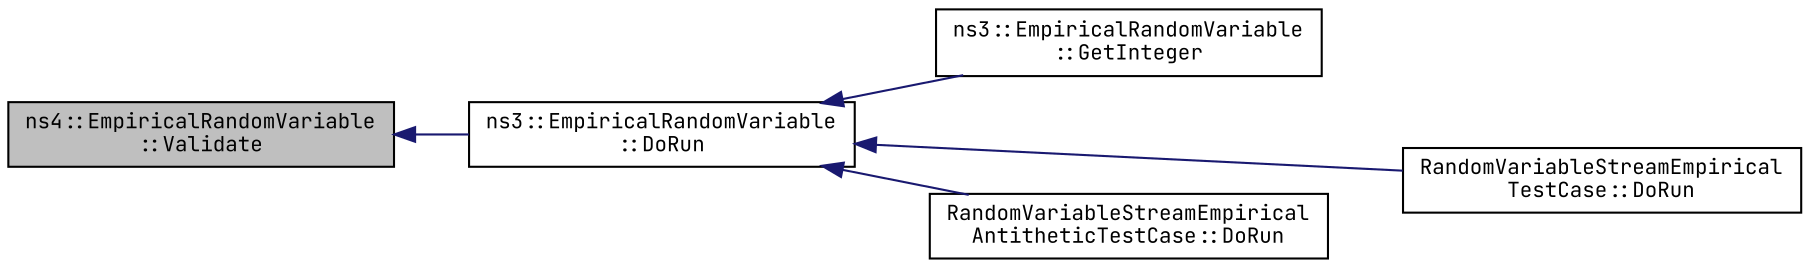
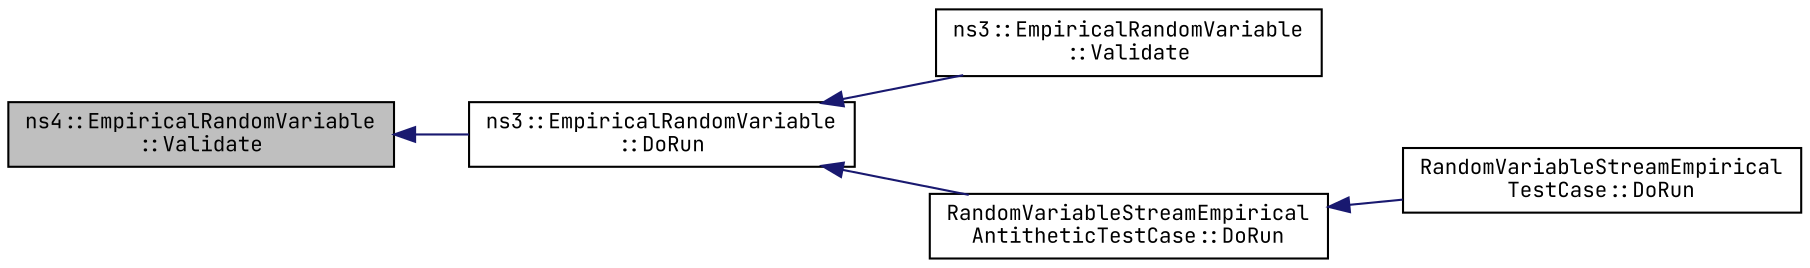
node "ns3::EmpiricalRandomVariable ::GetInteger": label "ns3::EmpiricalRandomVariable ::GetInteger" -> "ns3::EmpiricalRandomVariable ::Validate"
edge "RandomVariableStreamEmpirical TestCase::DoRun" -> "ns3::EmpiricalRandomVariable ::DoRun": now "RandomVariableStreamEmpirical TestCase::DoRun" -> "RandomVariableStreamEmpirical AntitheticTestCase::DoRun"
